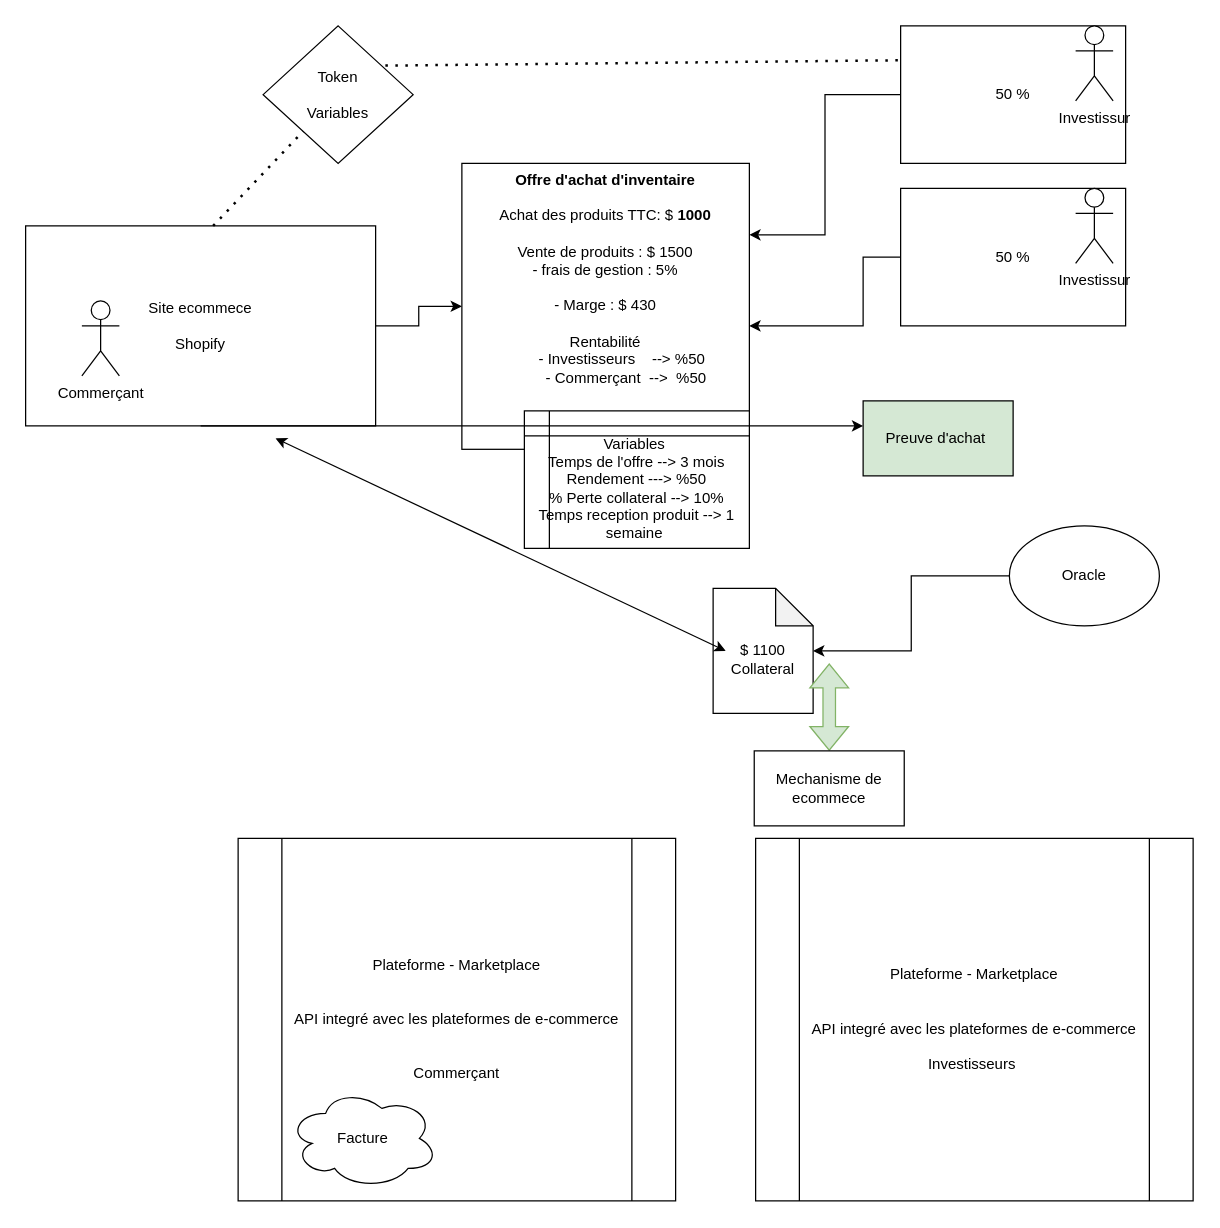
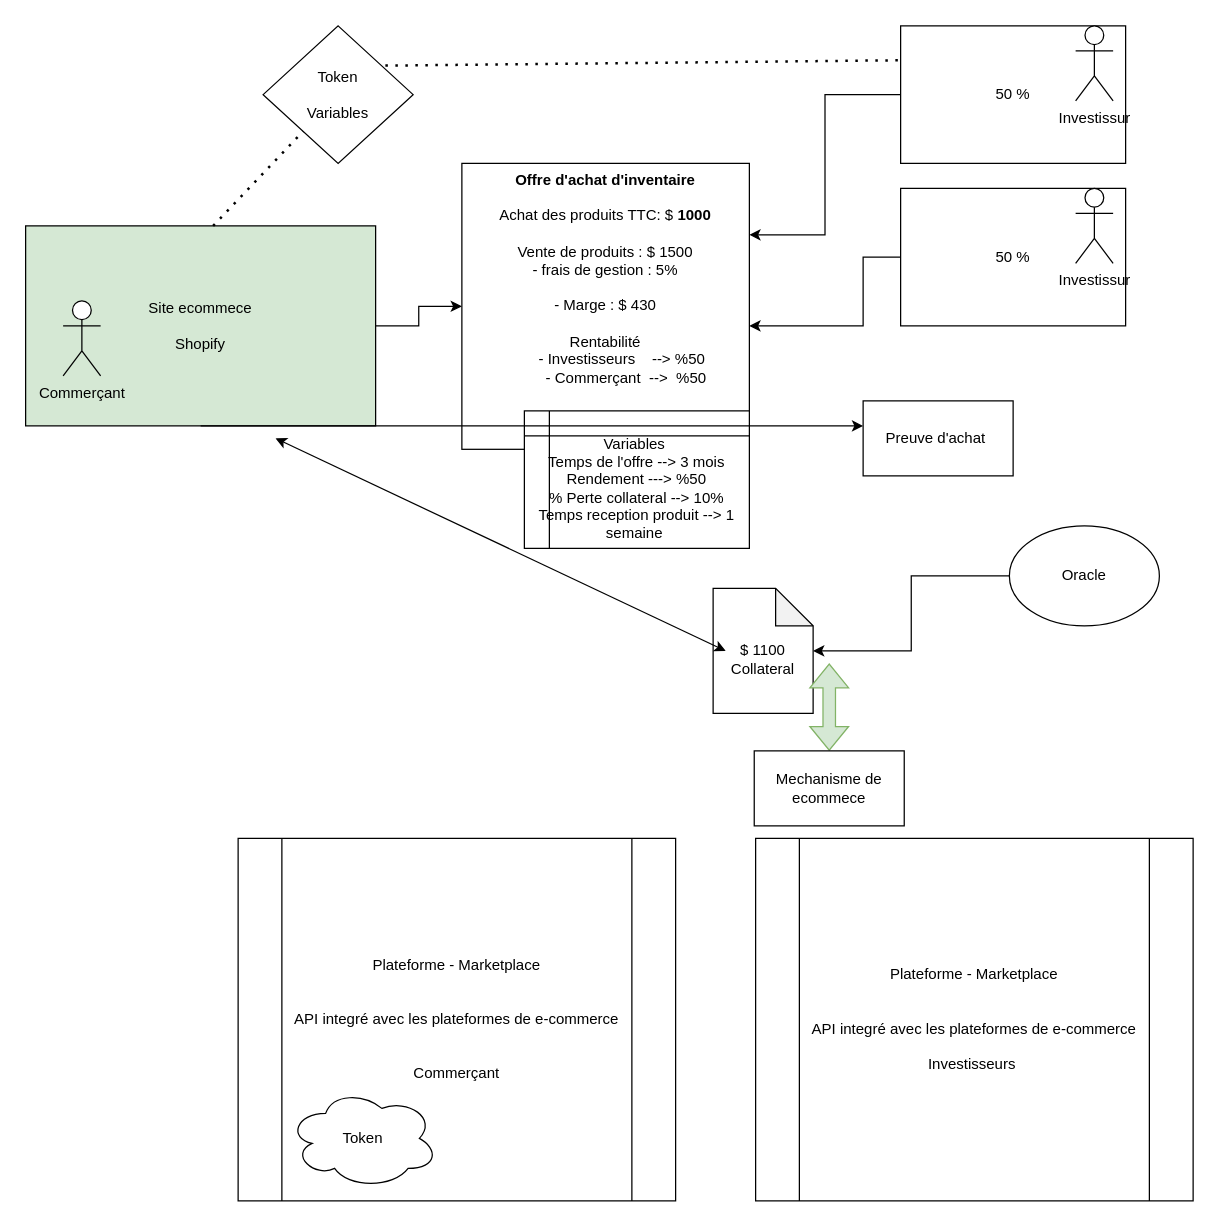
node "Site ecommece Shopify": fillcolor #ffffff -> #d5e8d4
node "Commerçant": moved (101, 338) -> (82, 338)
node "Preuve d'achat": fillcolor #d5e8d4 -> #ffffff
node "Facture": label "Facture" -> "Token"
